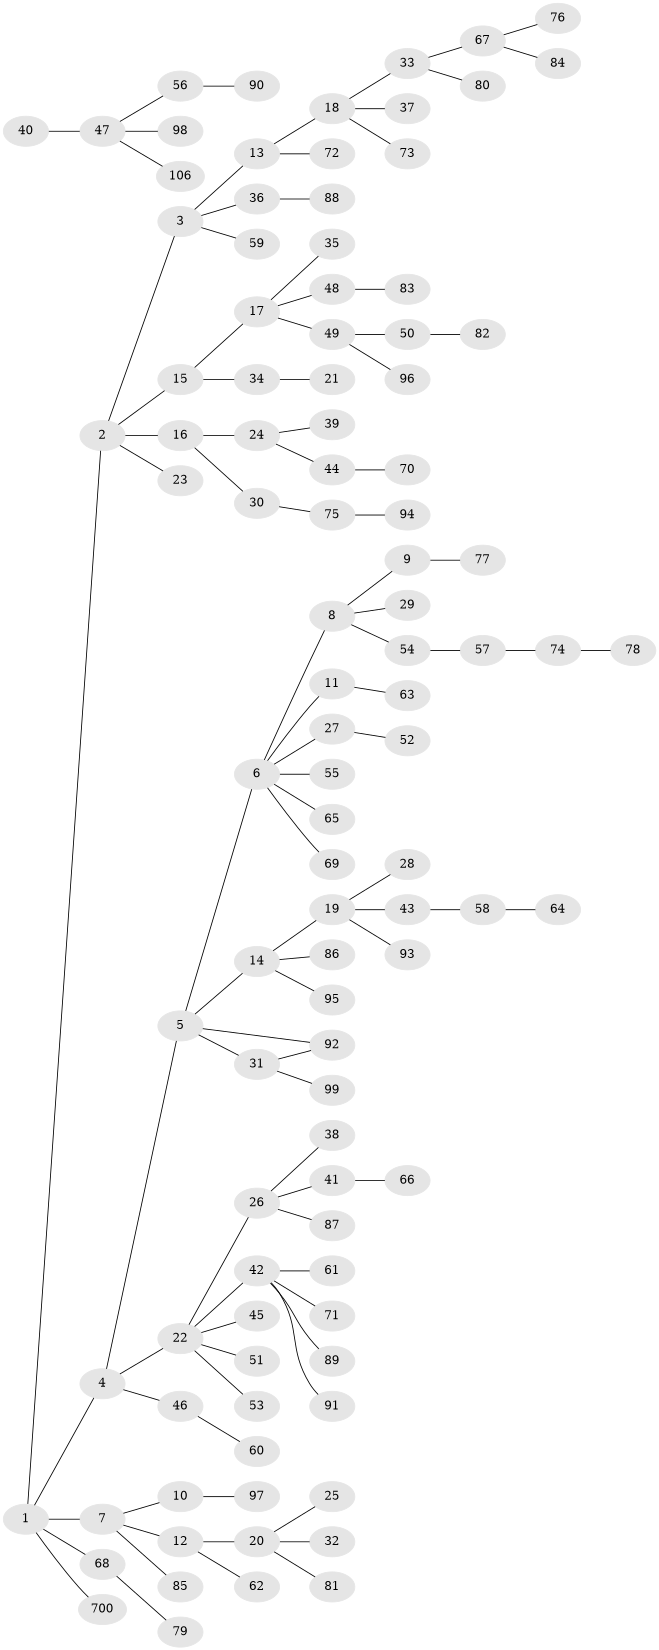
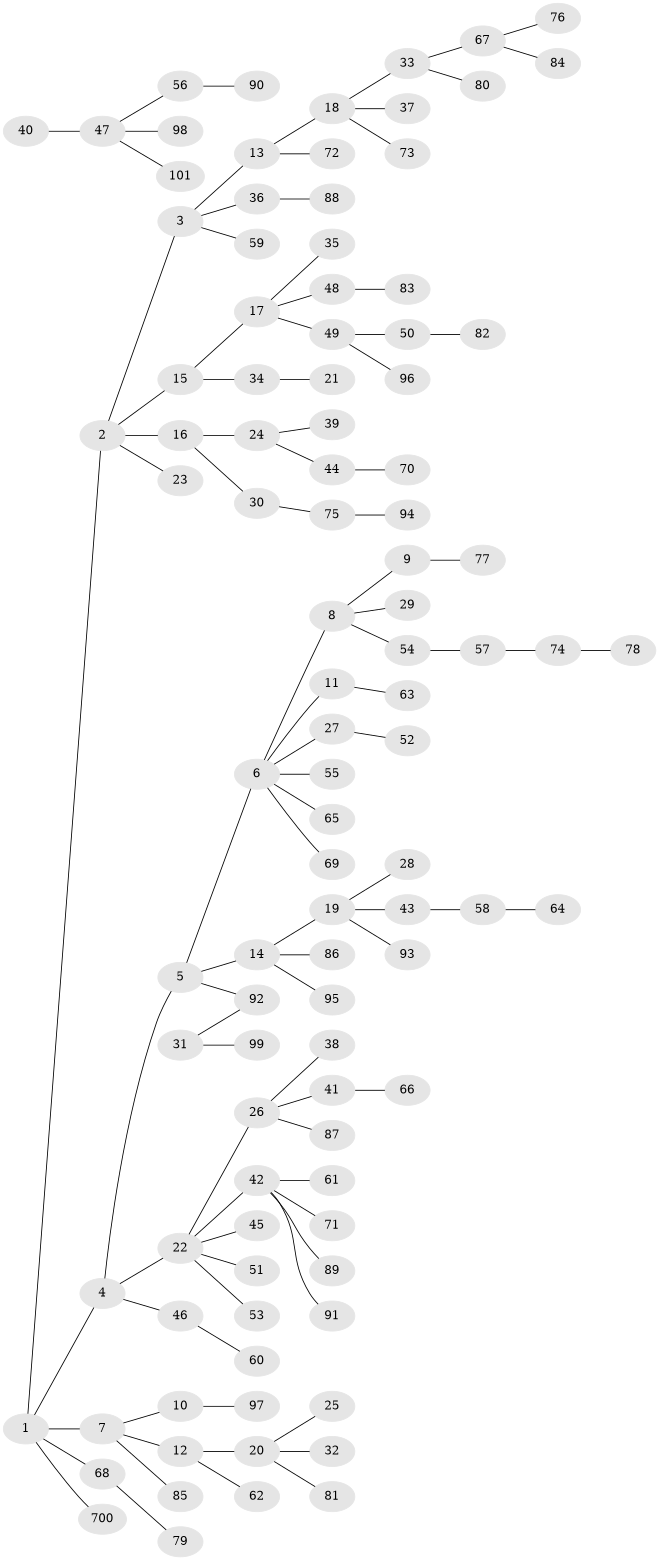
node "106": label "106" -> "101"
edge "5" -- "31": removed
